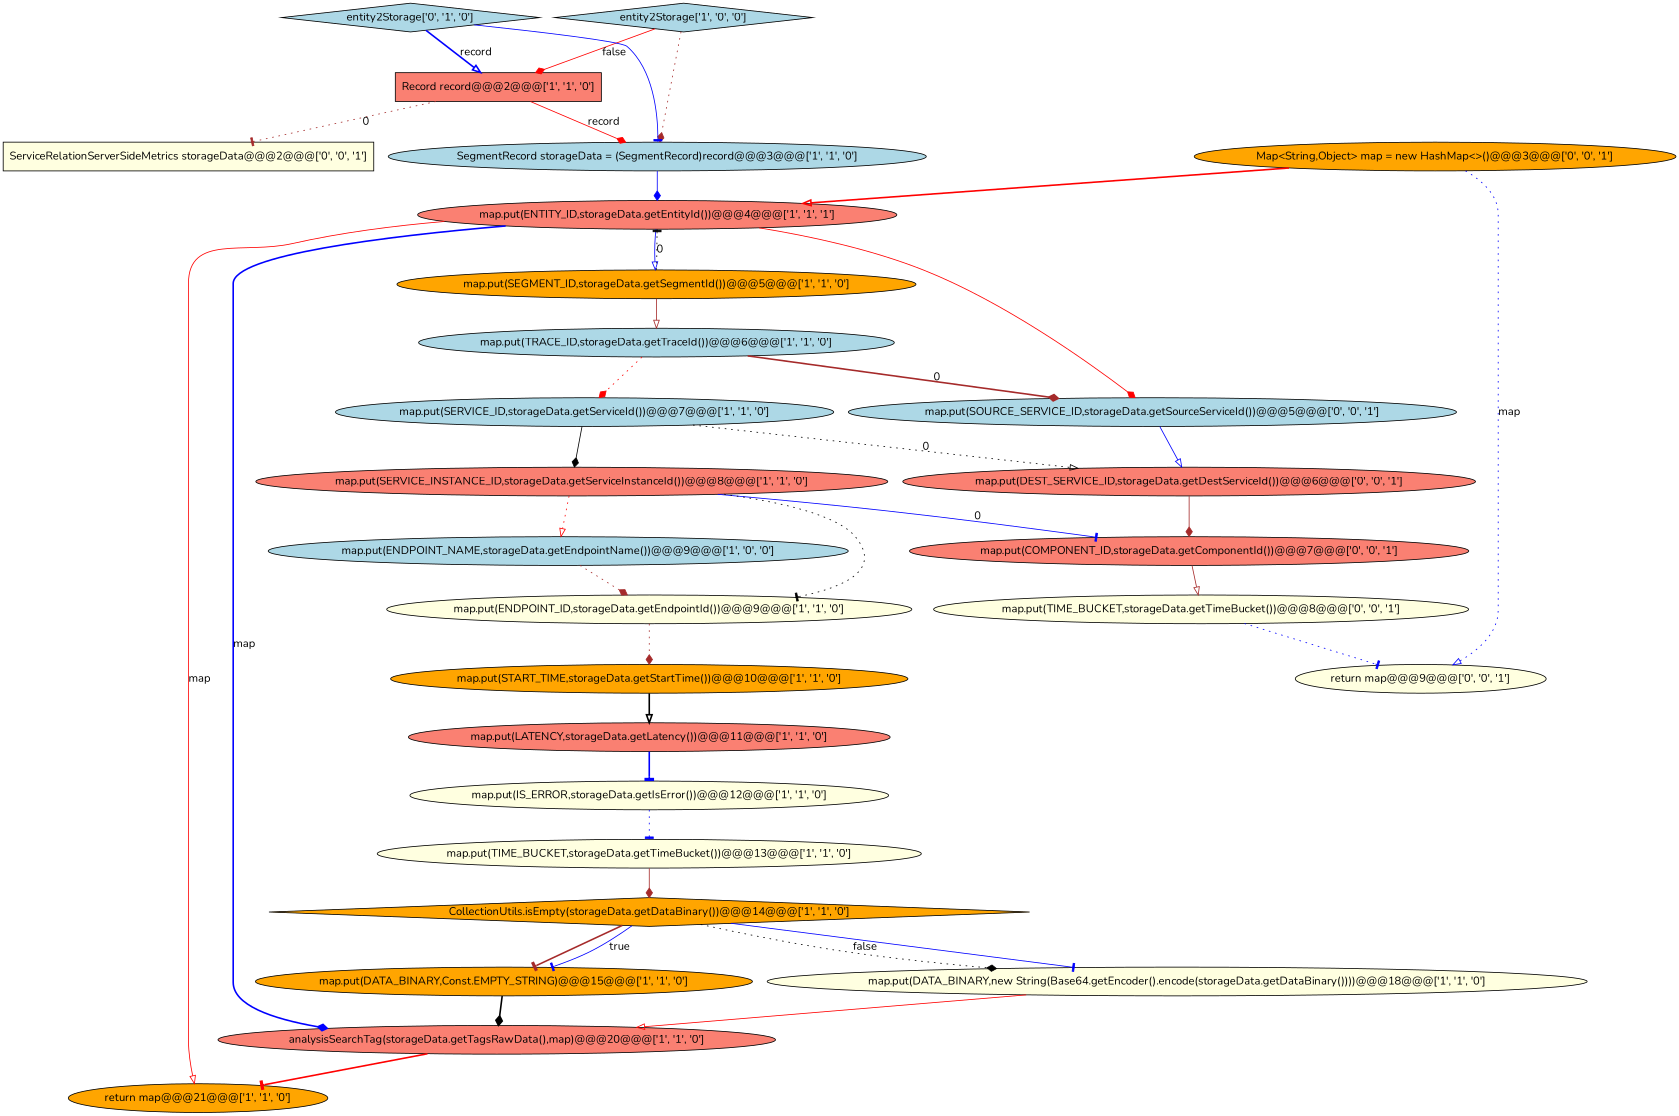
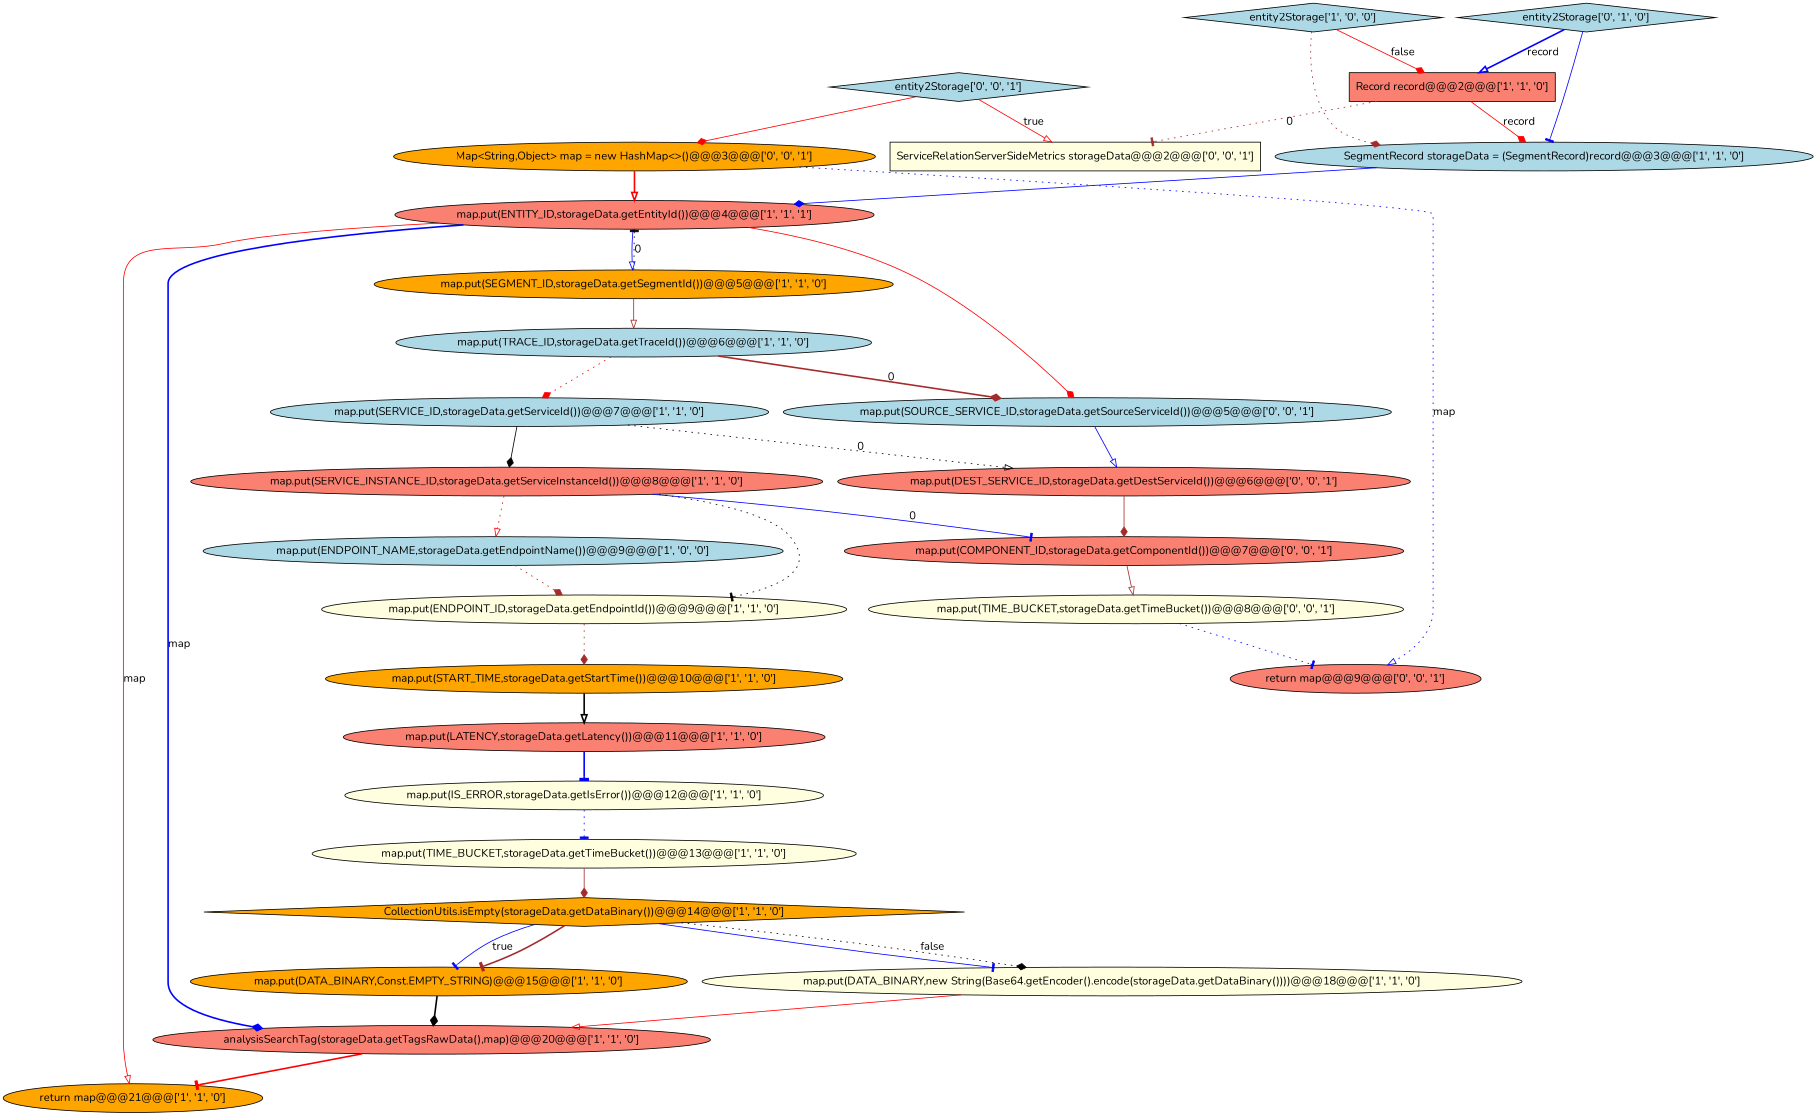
node "entity2Storage['0', '0', '1']": added
node "return map@@@9@@@['0', '0', '1']": fillcolor lightyellow -> salmon
